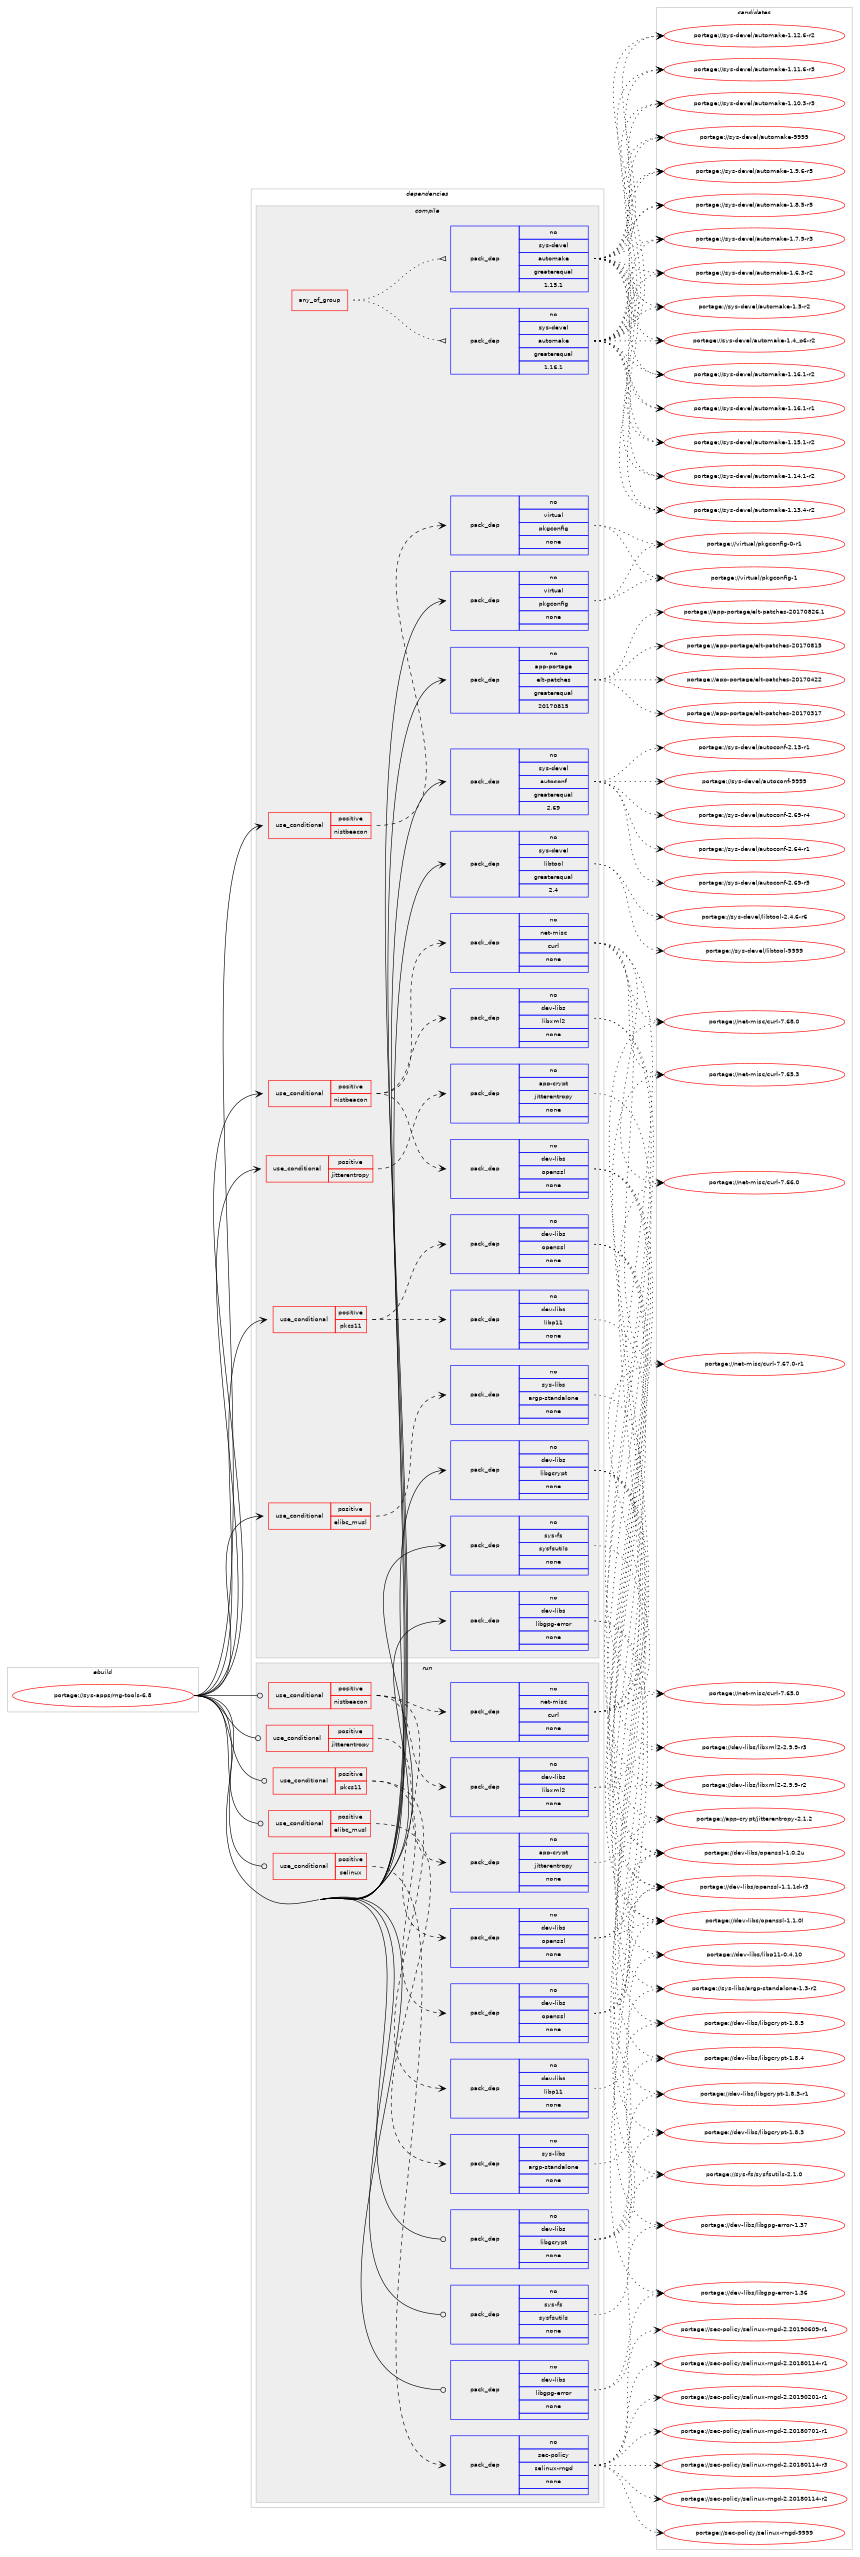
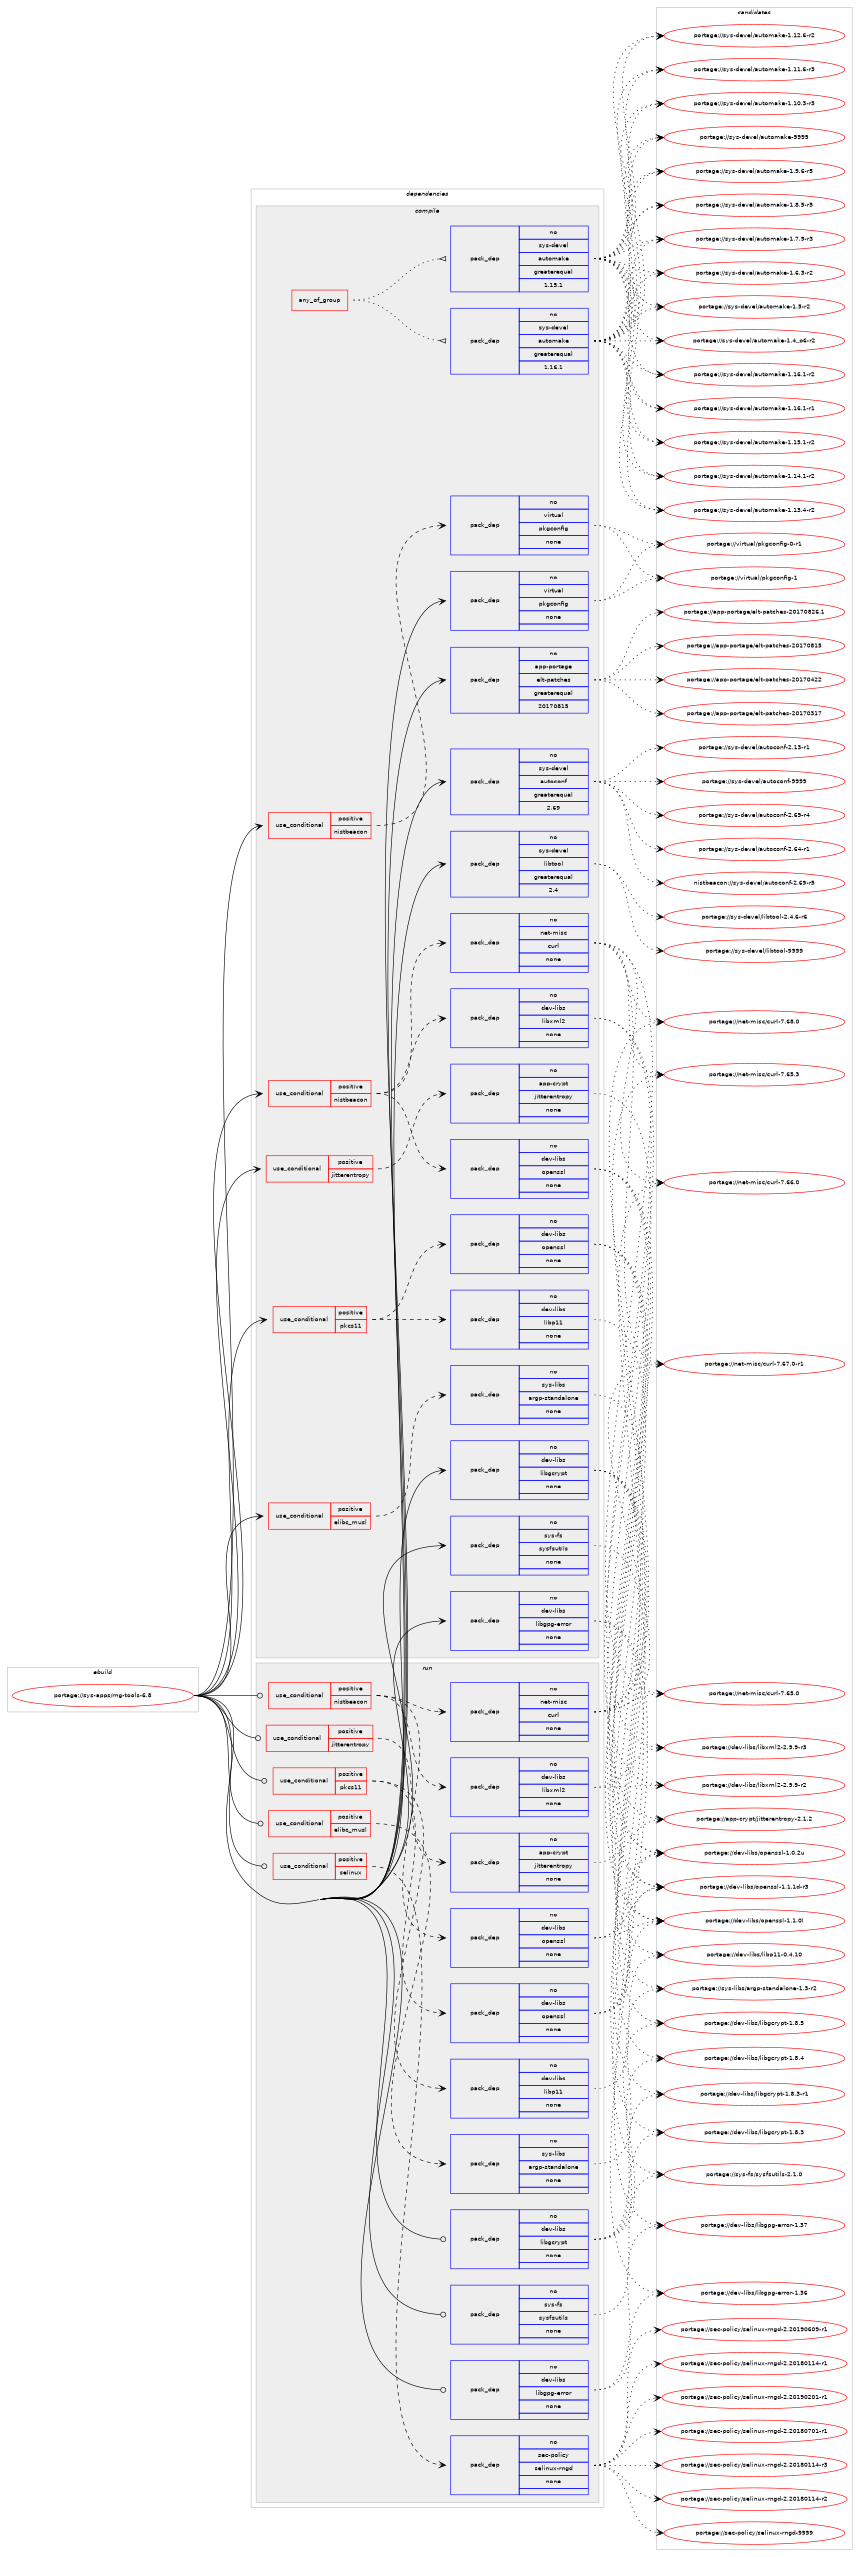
node "portage://sys-devel/autoconf-2.69-r5": label "portage://sys-devel/autoconf-2.69-r5" -> "nistbeacon://sys-devel/autoconf-2.69-r5"
